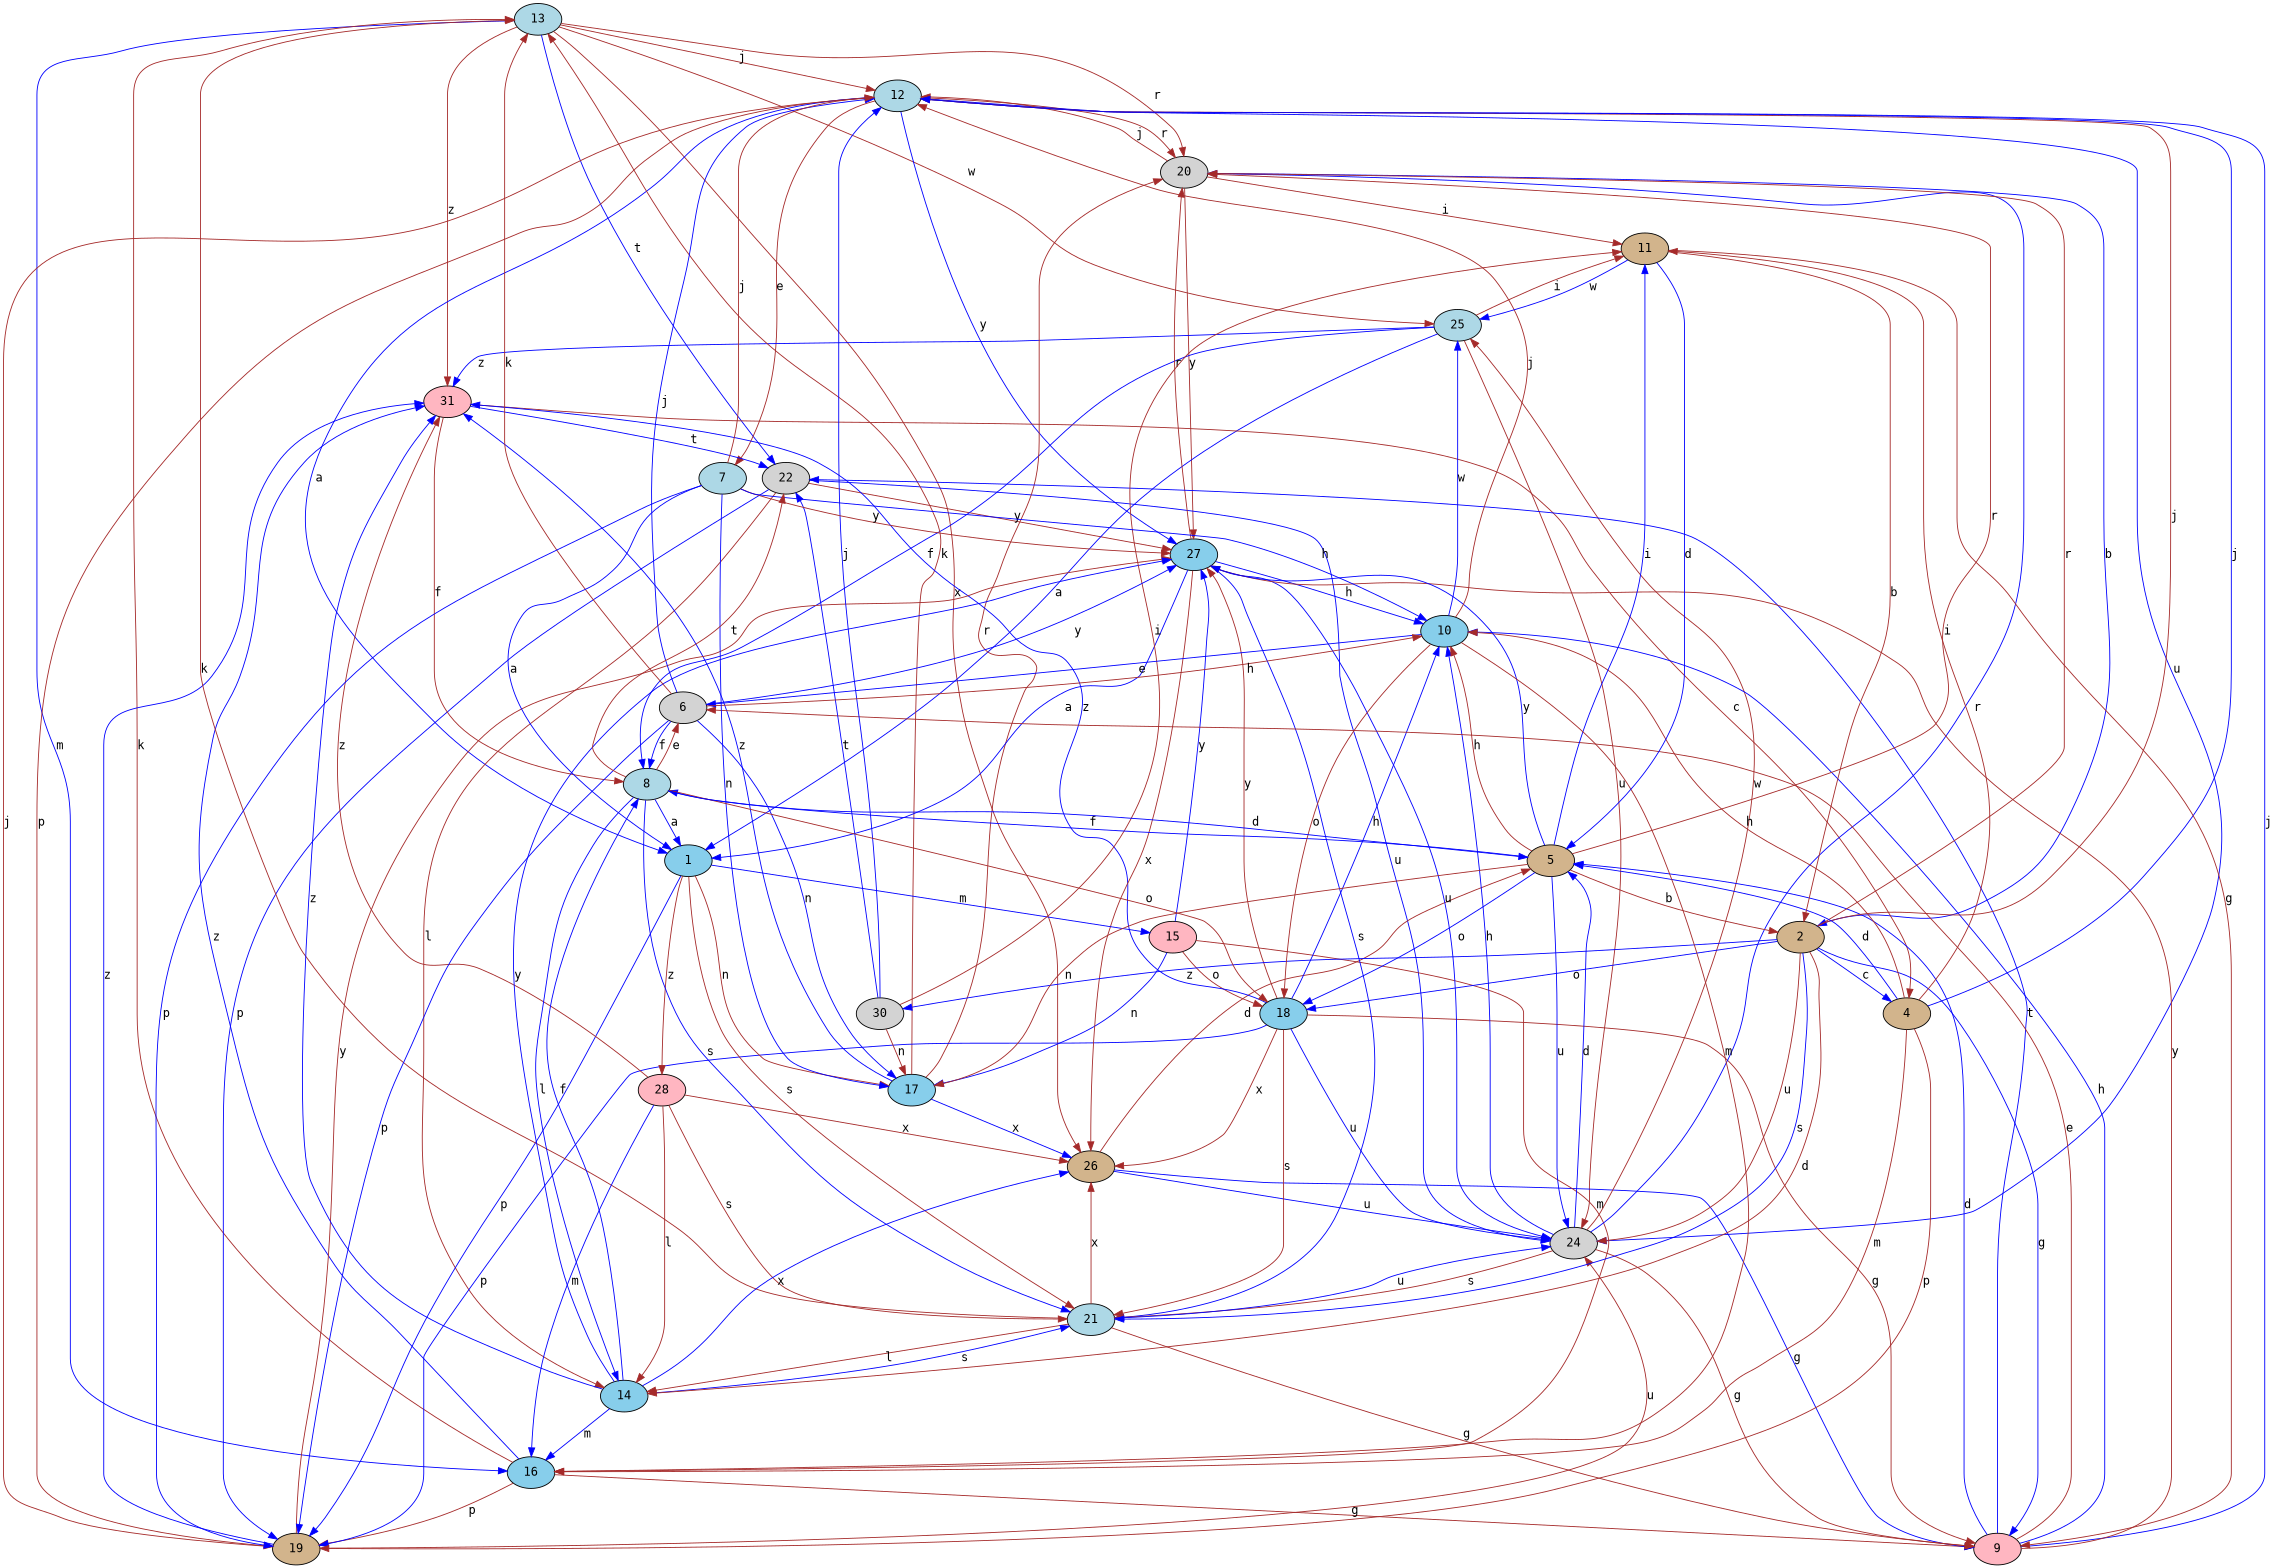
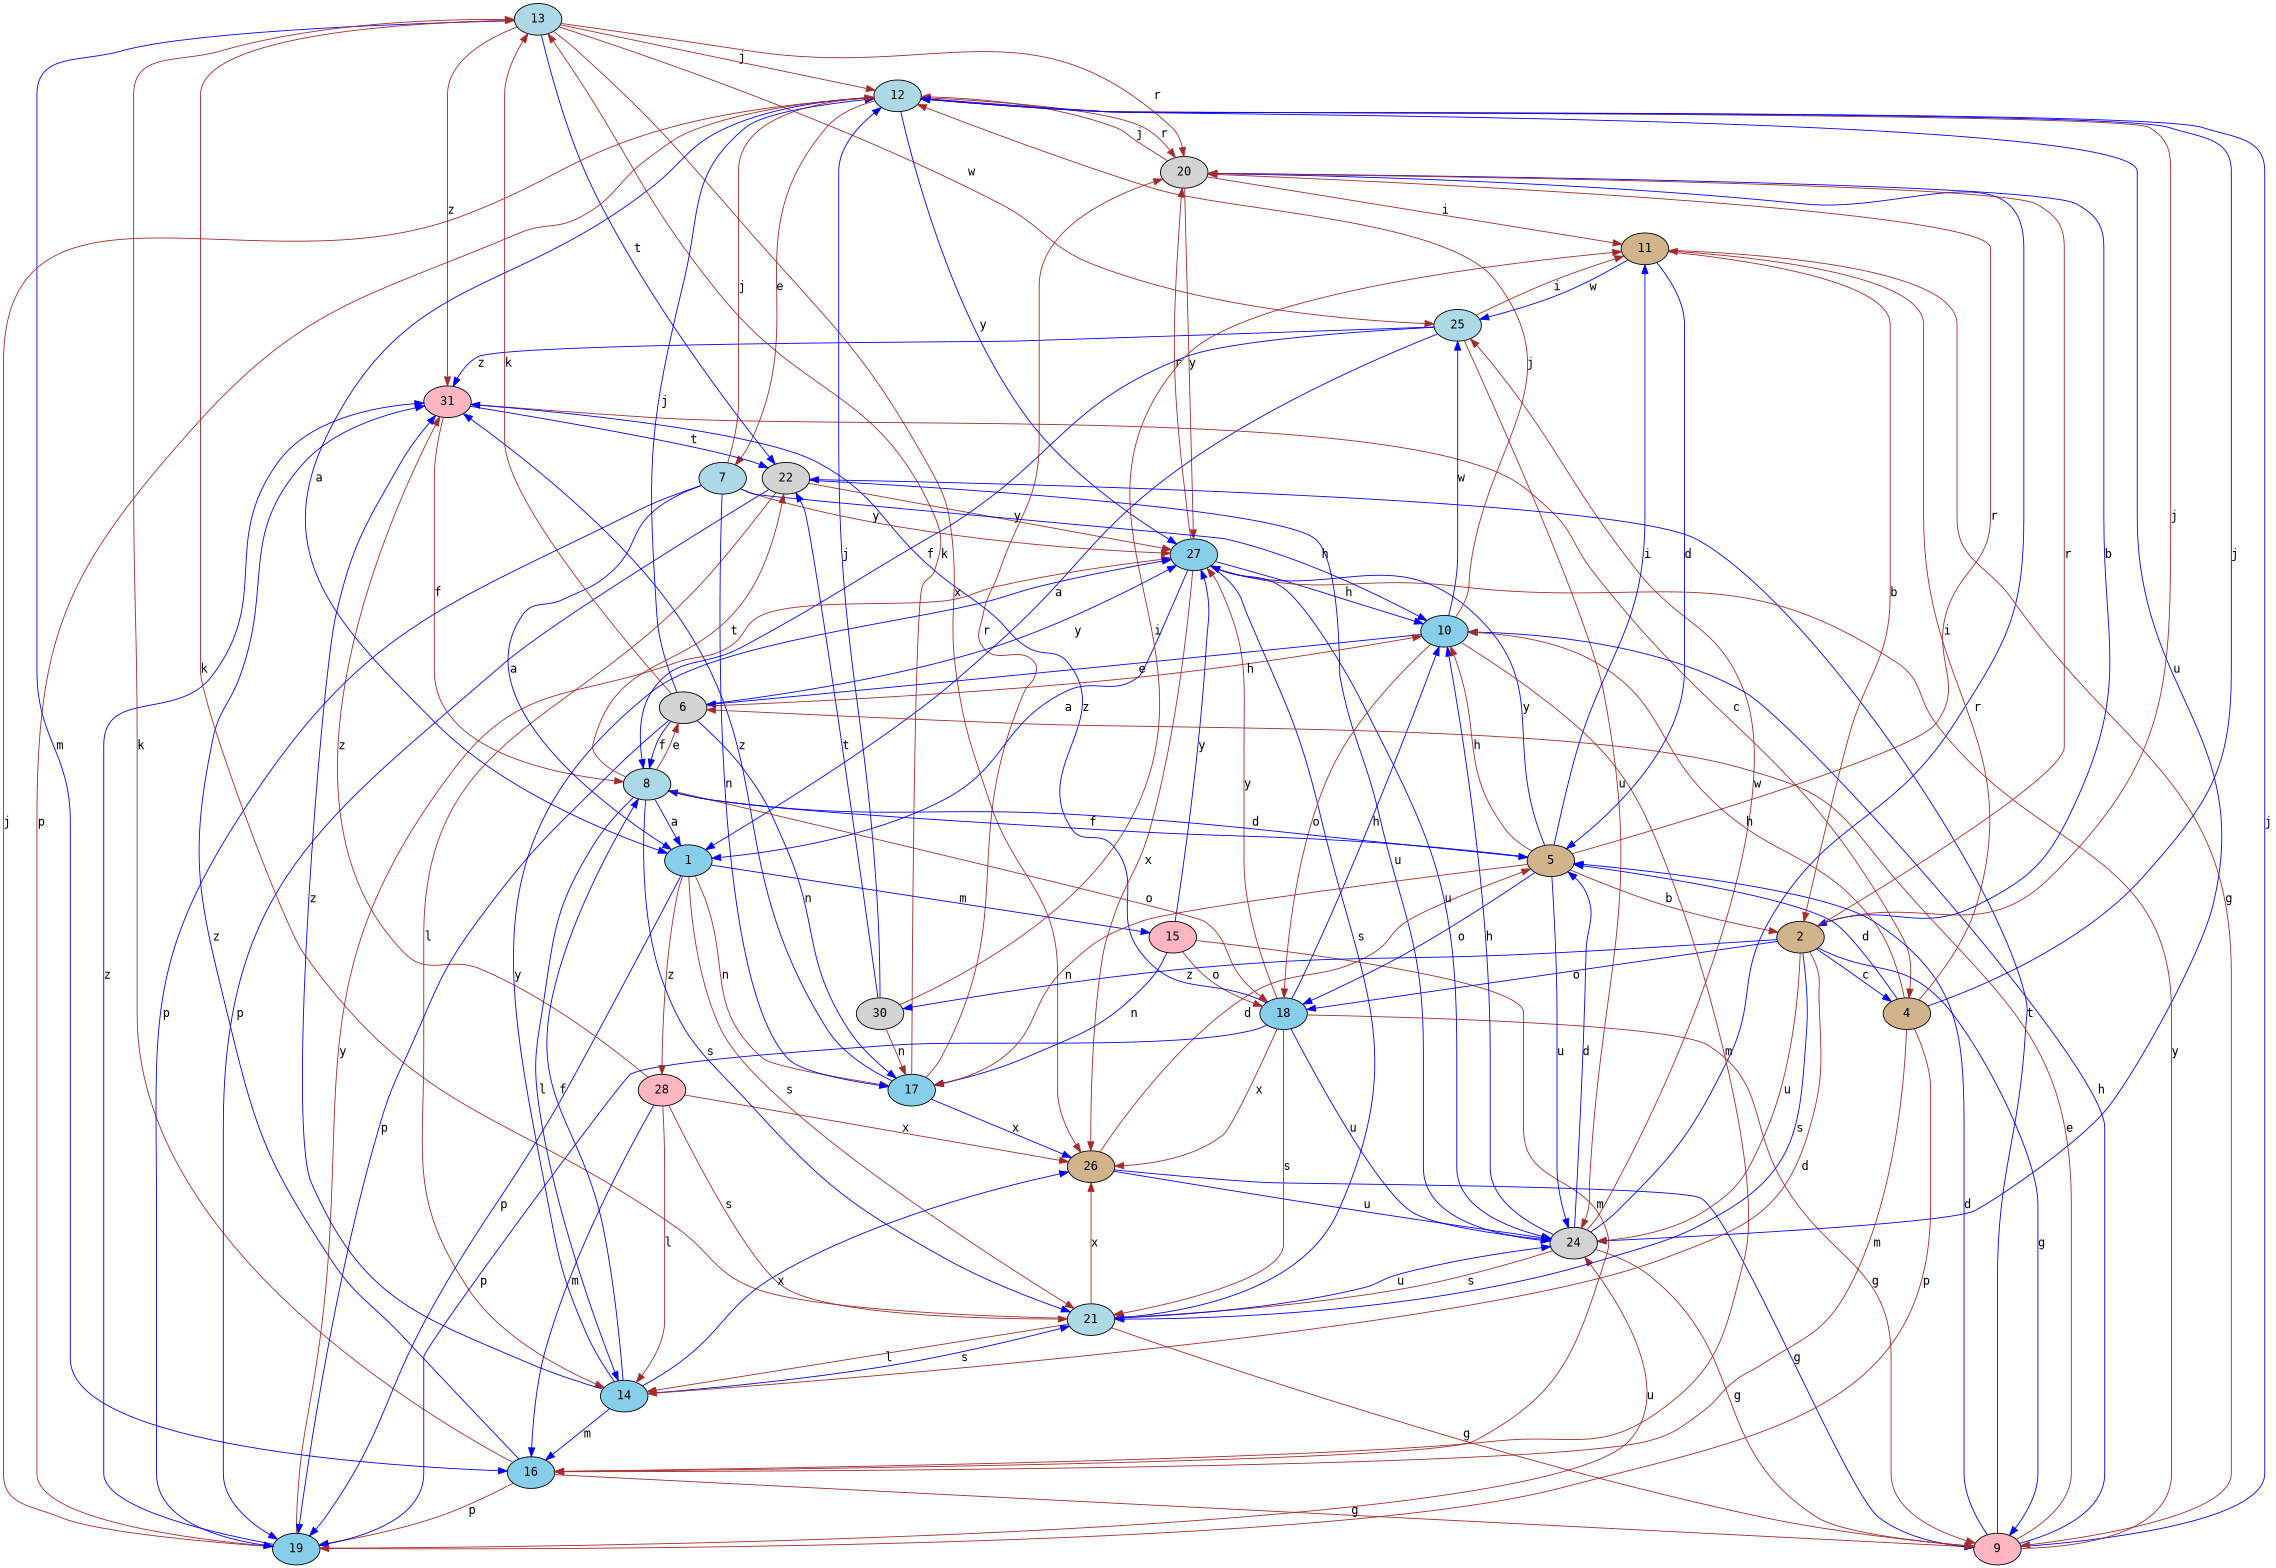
node "19": fillcolor tan -> skyblue
